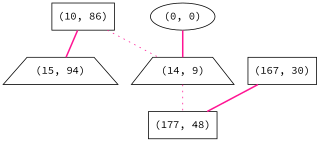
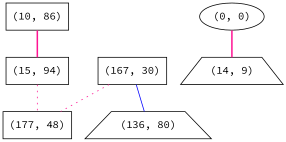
edge "(10, 86)" -- "(14, 9)": removed
node "(15, 94)": shape trapezium -> box
edge "(14, 9)" -- "(177, 48)": now "(15, 94)" -- "(177, 48)"
edge "(167, 30)" -- "(177, 48)": style bold -> dotted
node "(136, 80)": added
